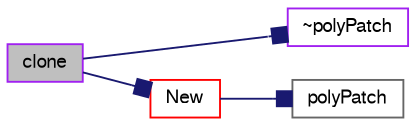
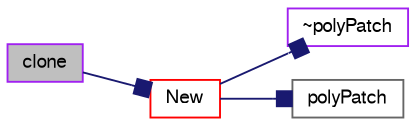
edge "clone" -> "~polyPatch": now "New" -> "~polyPatch"
